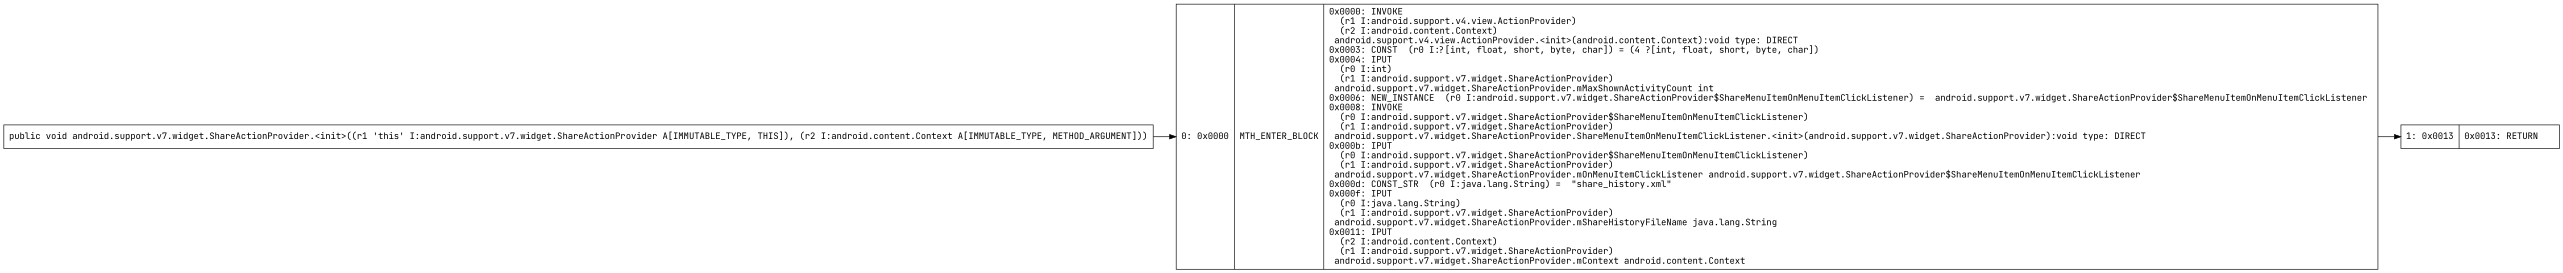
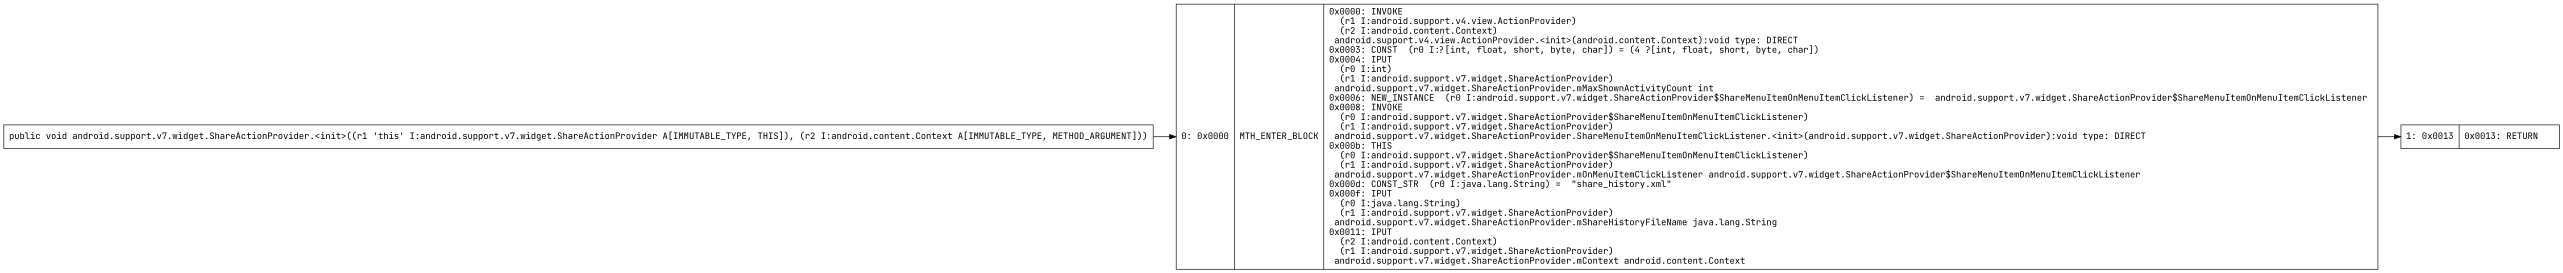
node "0: 0x0000": text "0x000b: IPUT" -> "0x000b: THIS"
